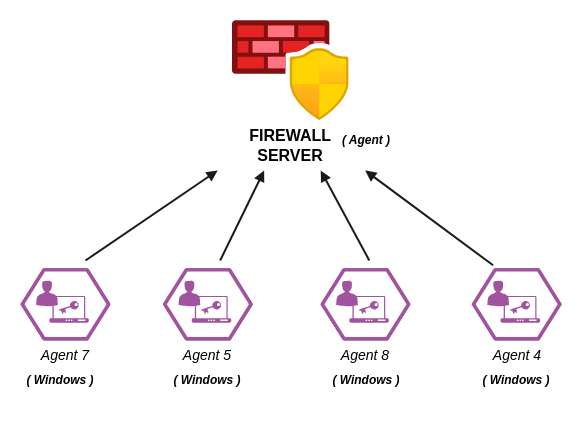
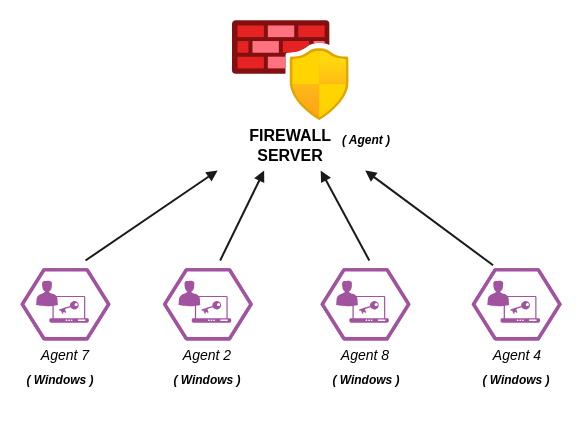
node "Agent 5": label "Agent 5" -> "Agent 2"
